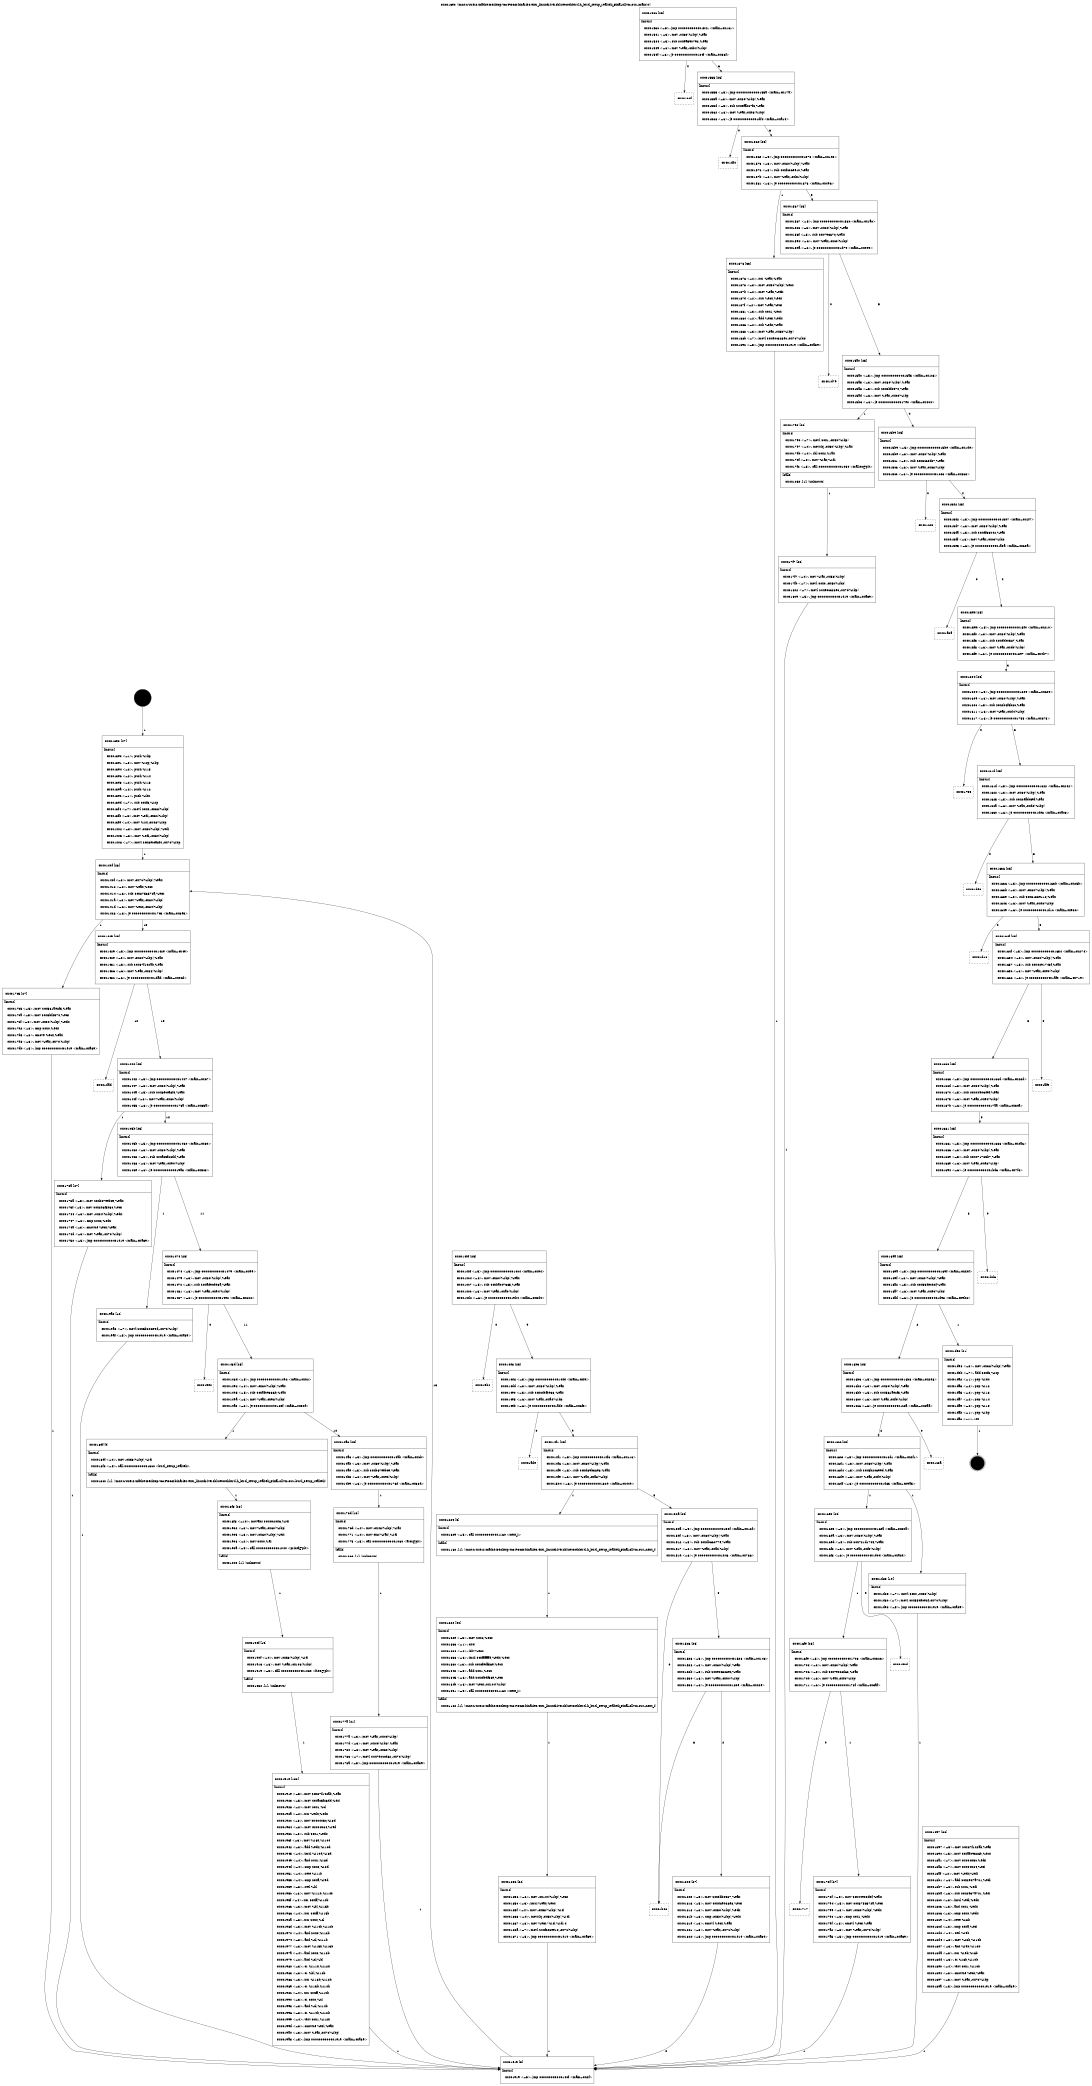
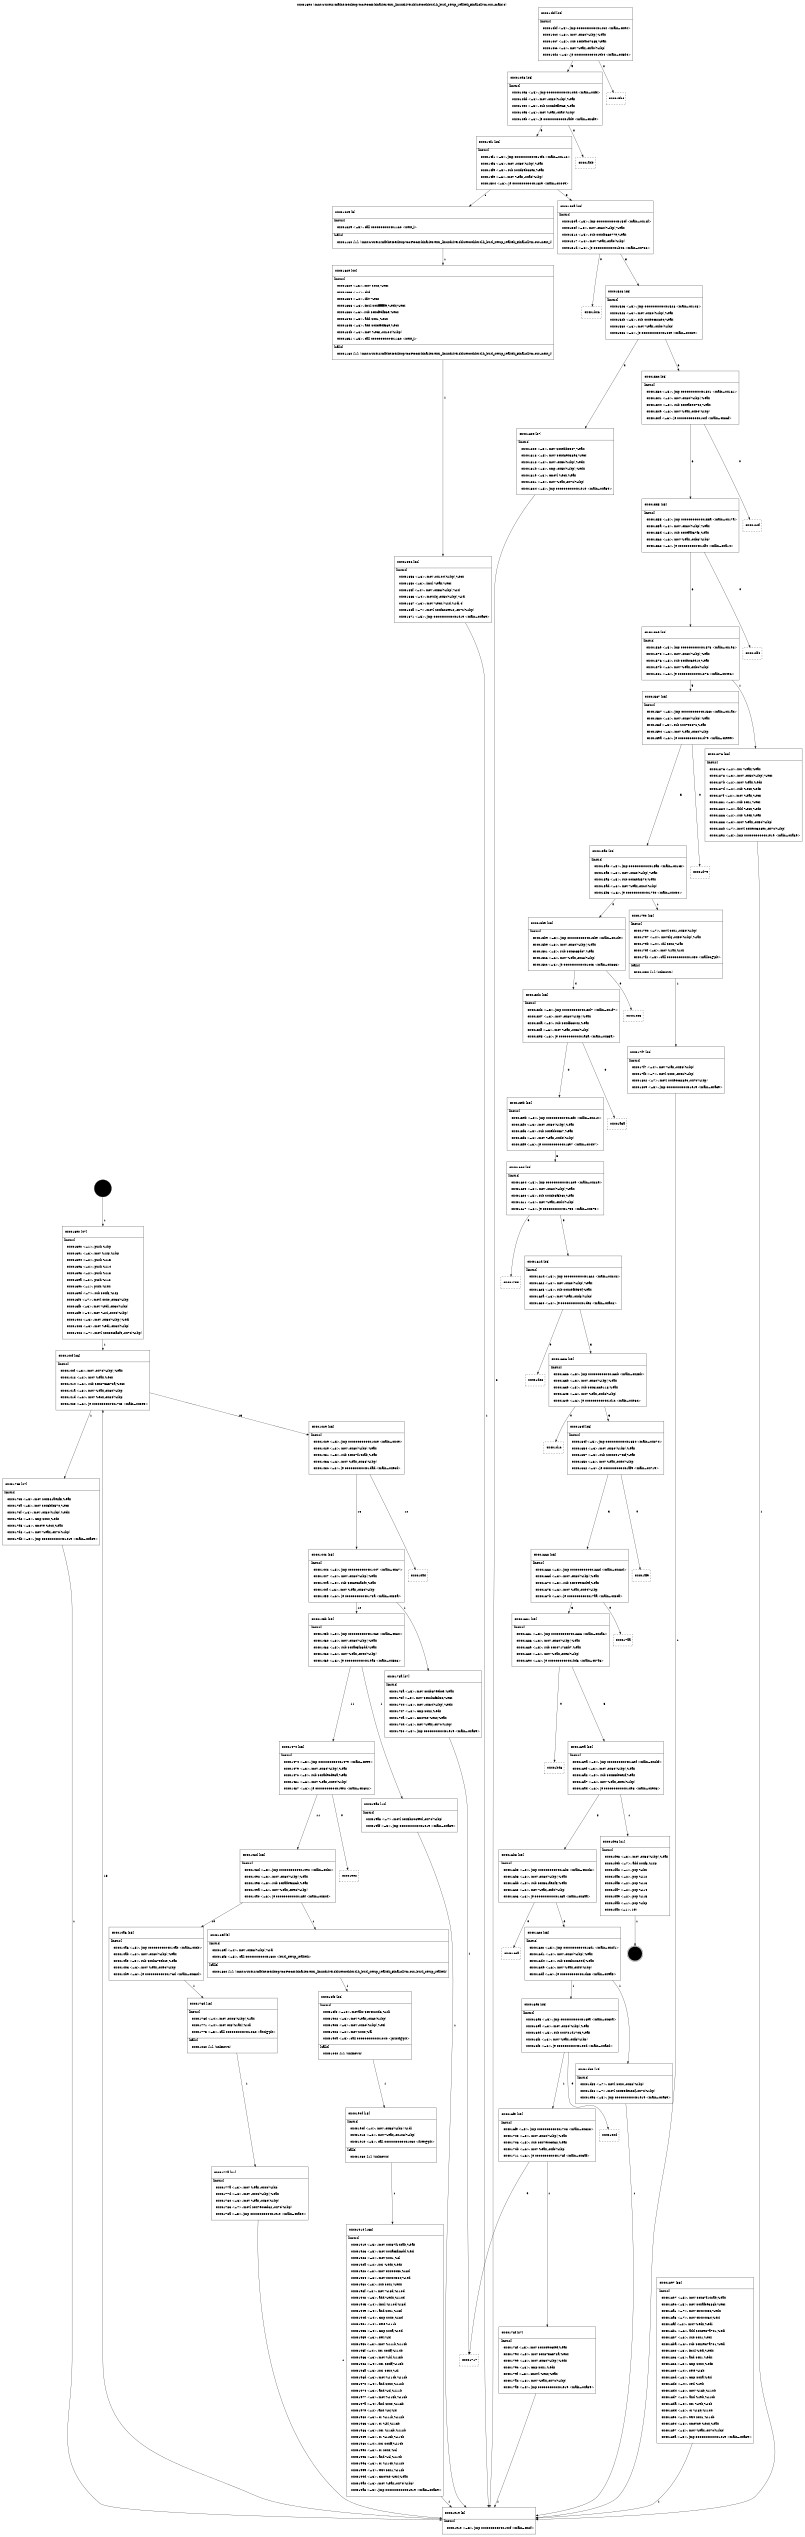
node "0x4017aa": added
edge "0x401523 [25]" -> "0x401b46": now "0x401523 [25]" -> "0x40153c [25]"
edge "0x40173a [27]" -> "0x401e19 [5]": now "0x40173a [27]" -> "0x401717"
